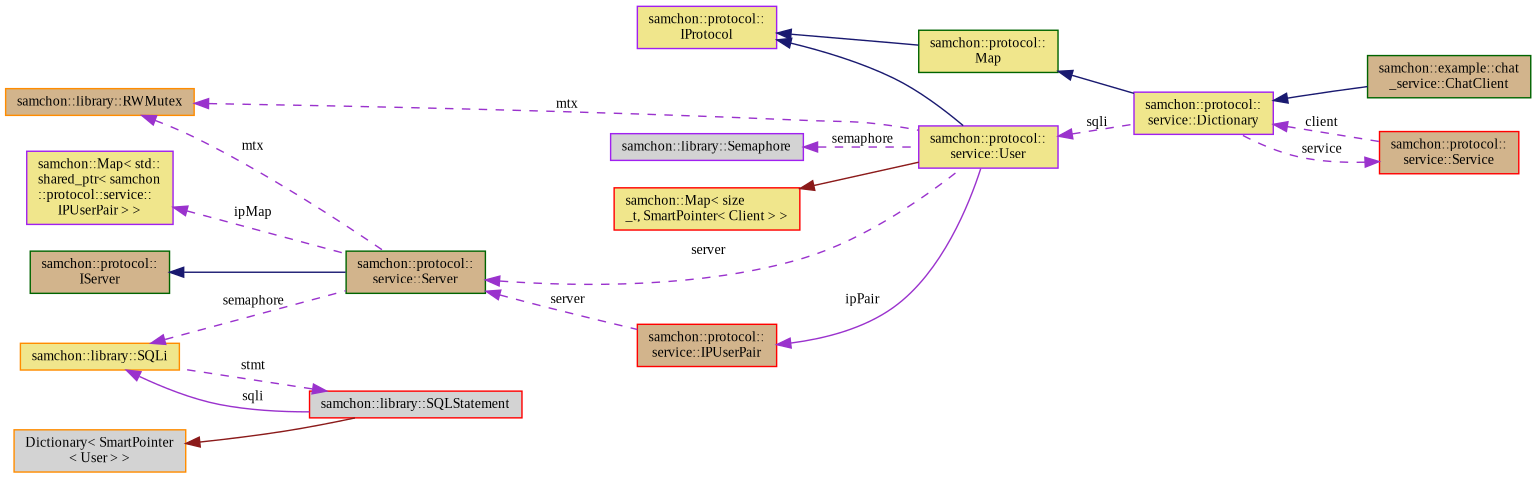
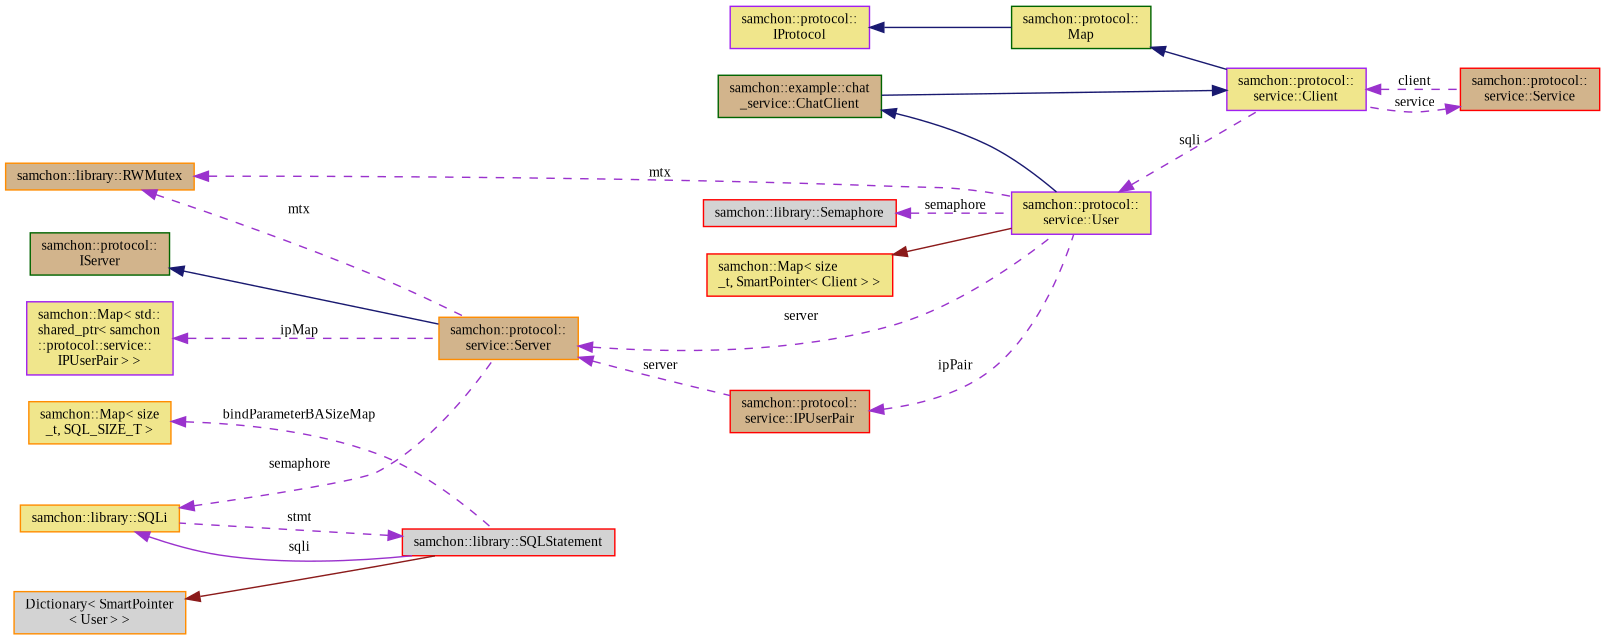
edge "samchon::protocol:: service::User" -> "samchon::protocol:: IProtocol": now "samchon::protocol:: service::User" -> "samchon::example::chat _service::ChatClient"
node "samchon::protocol:: service::Dictionary": label "samchon::protocol:: service::Dictionary" -> "samchon::protocol:: service::Client"
node "samchon::library::Semaphore": color purple -> red
node "samchon::protocol:: service::Server": color darkgreen -> darkorange
edge "samchon::protocol:: service::User" -> "samchon::protocol:: service::IPUserPair": style solid -> dashed
node "samchon::Map< size _t, SQL_SIZE_T >": added
